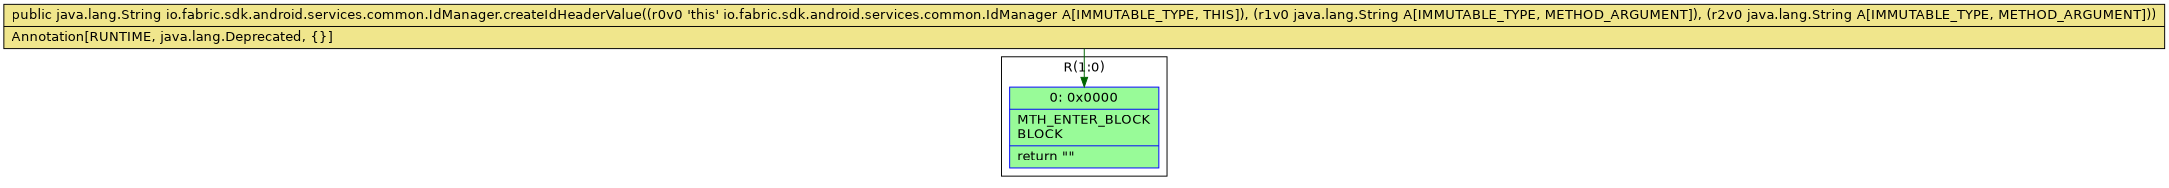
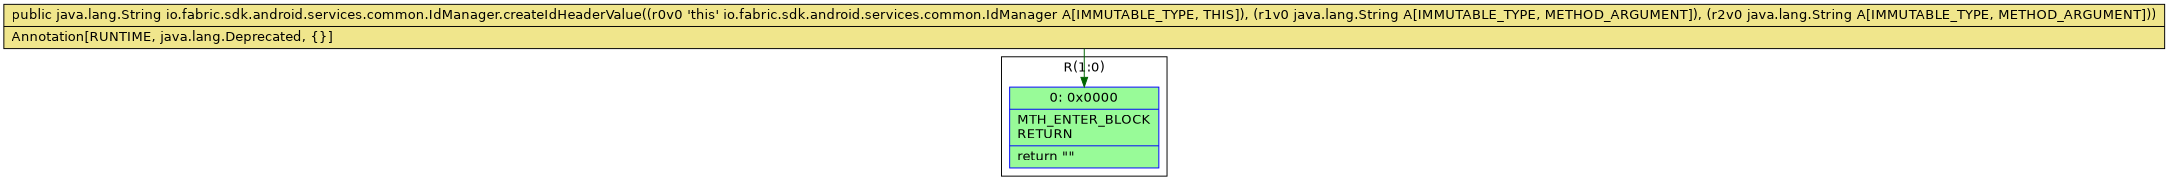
node "0: 0x0000": text "BLOCK" -> "RETURN"
